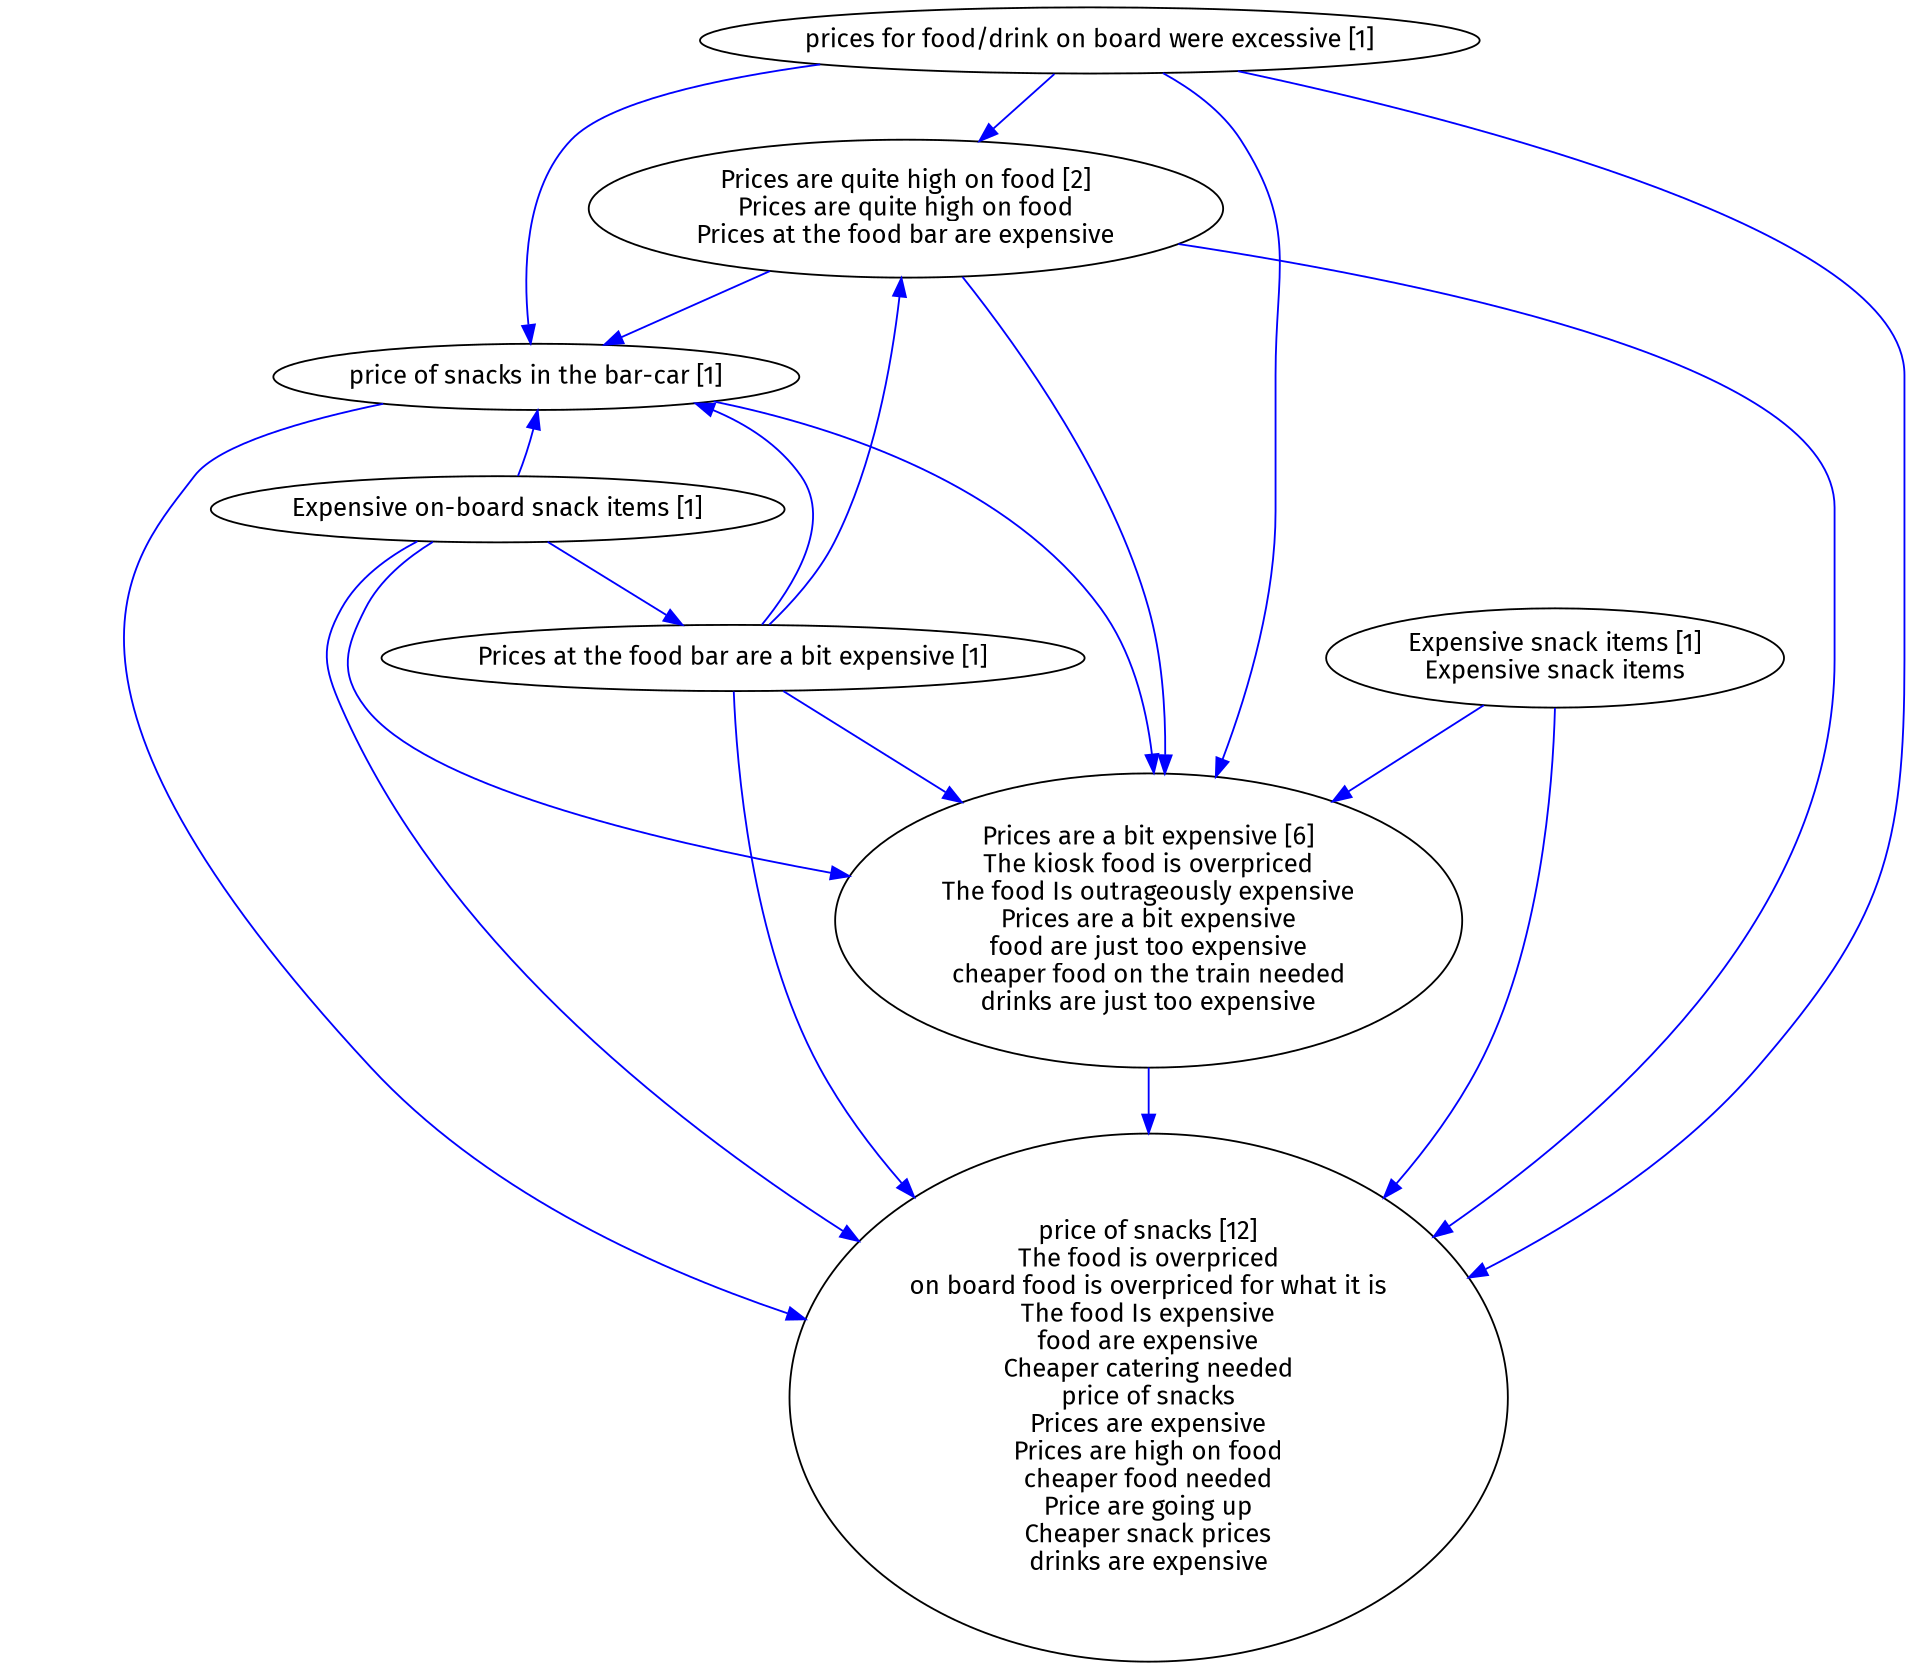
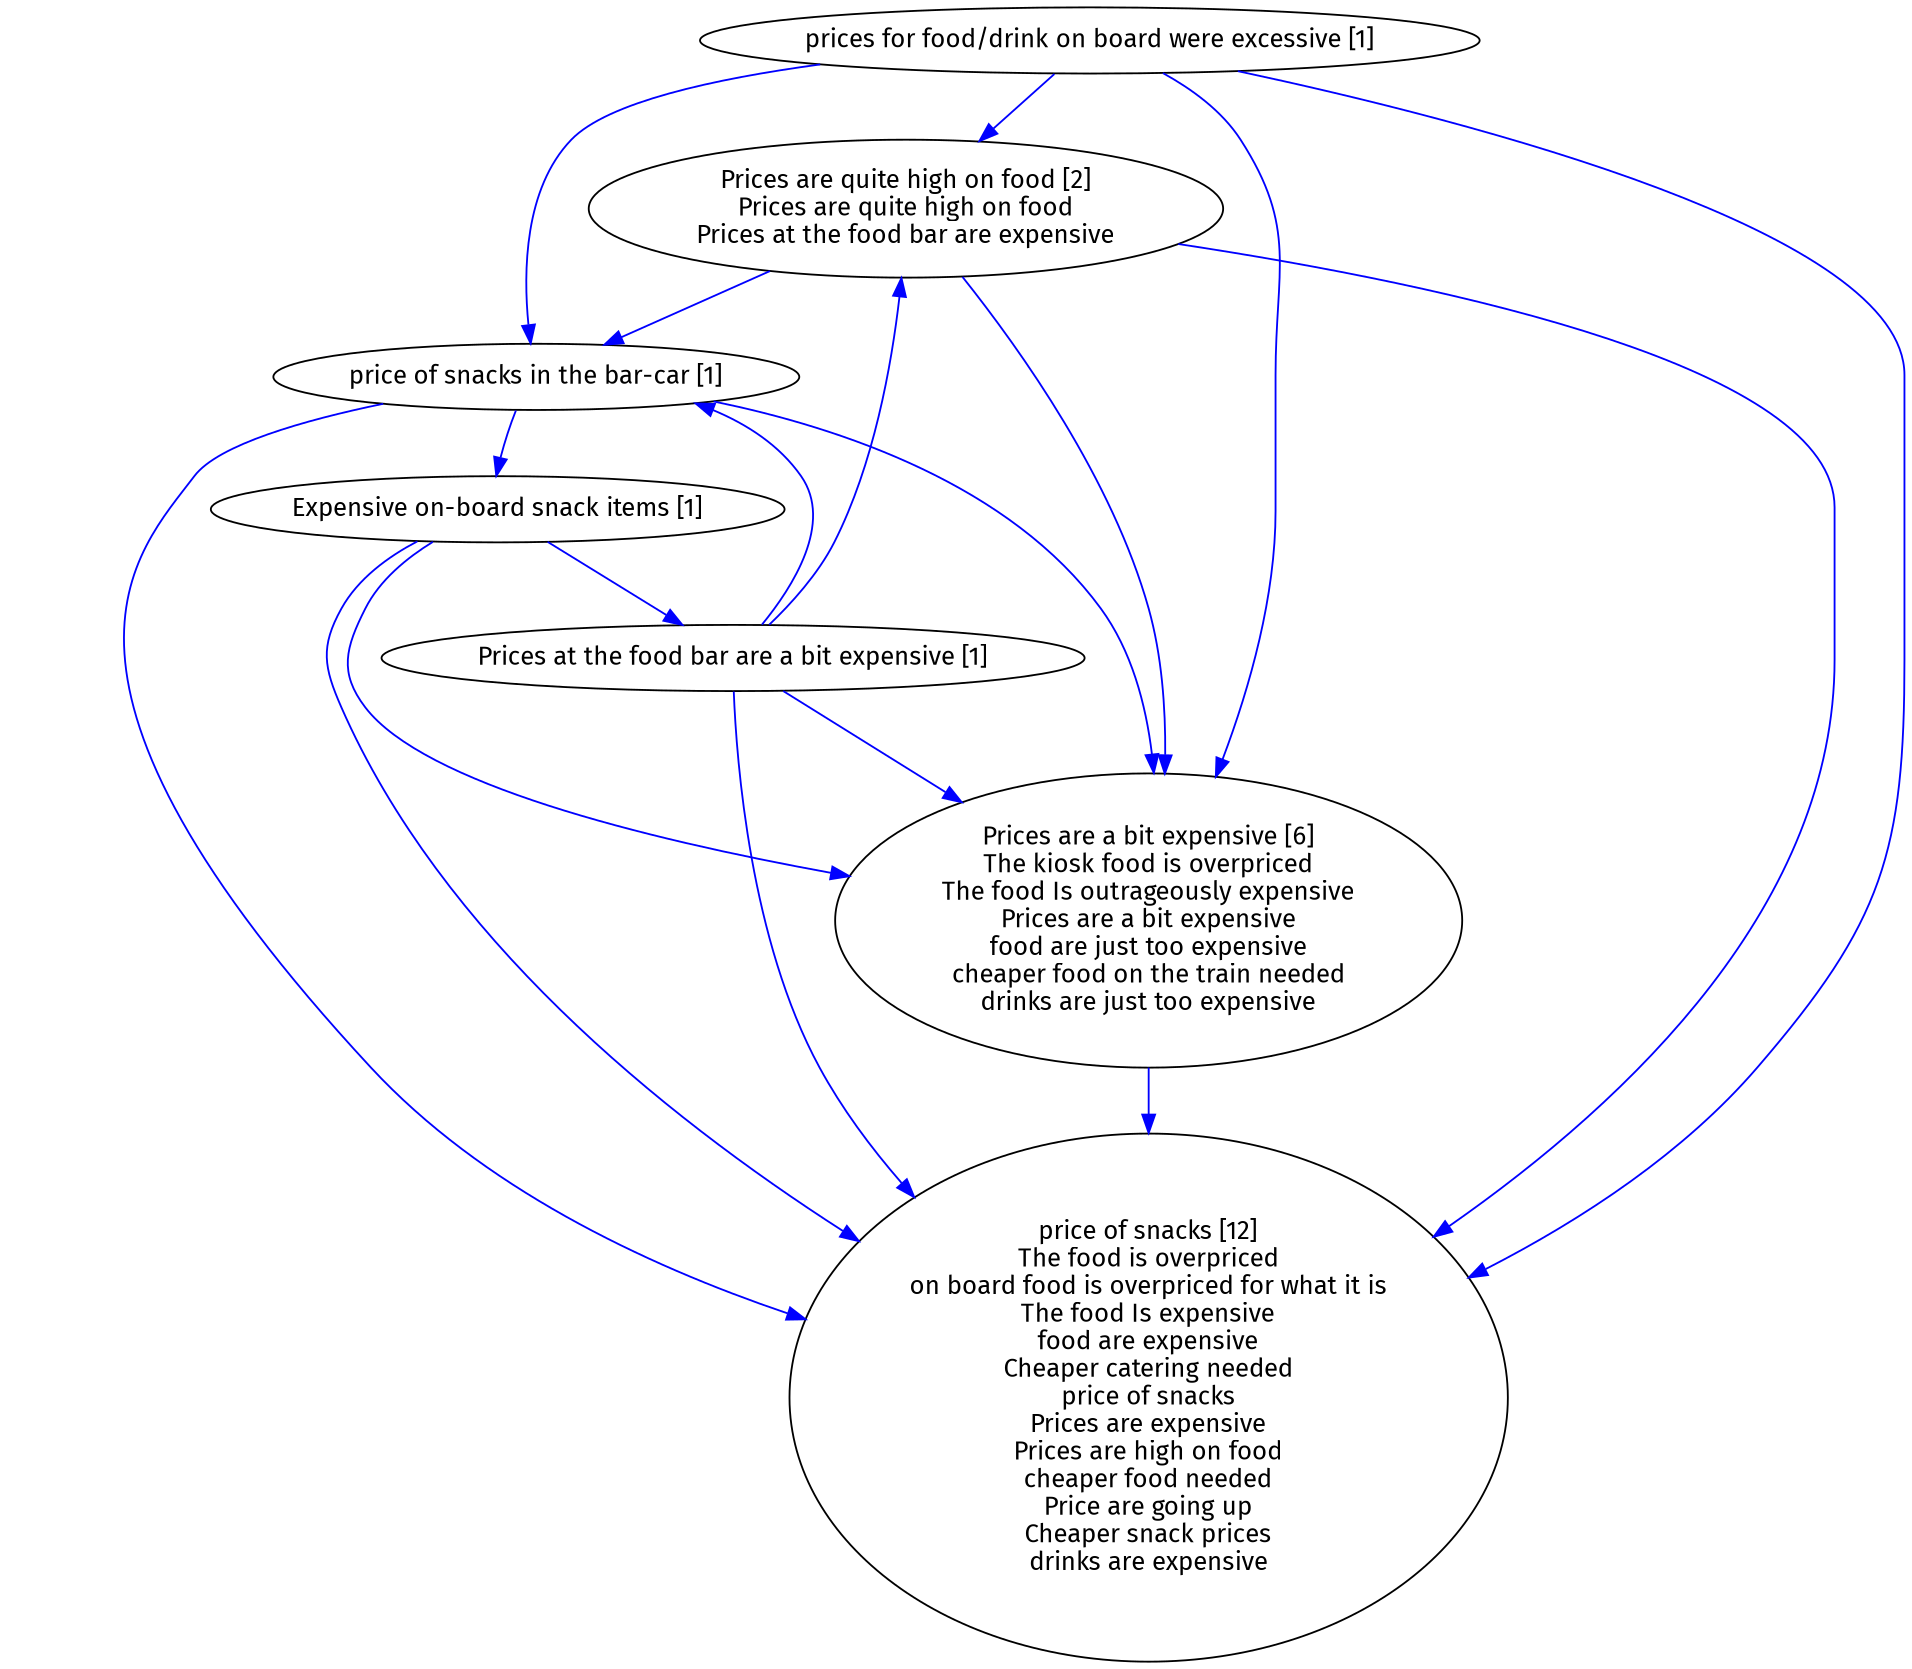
edge "Expensive on-board snack items [1]" -> "price of snacks in the bar-car [1]": reversed
node "Expensive snack items [1] Expensive snack items": removed
